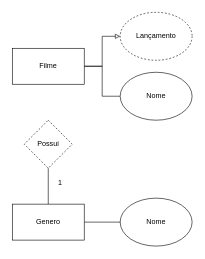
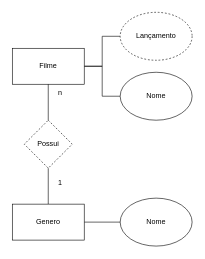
edge "Filme" -> "Lançamento": arrowhead block -> none
node "n": added
edge "Filme" -- "Possui": added
